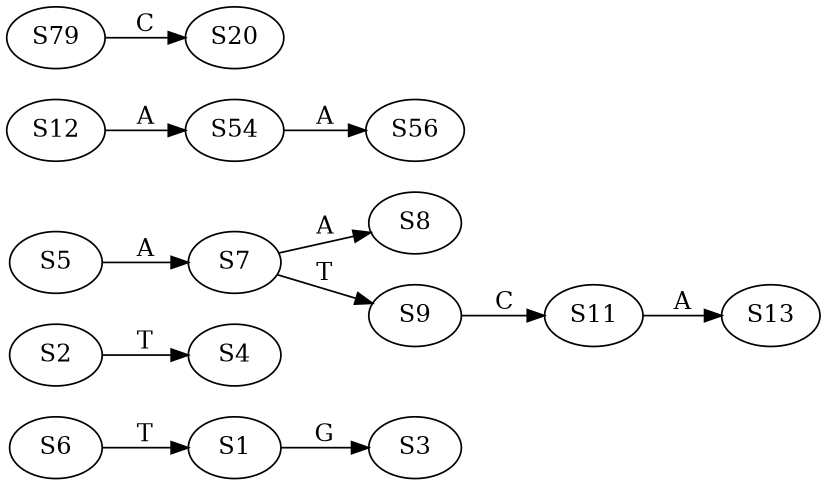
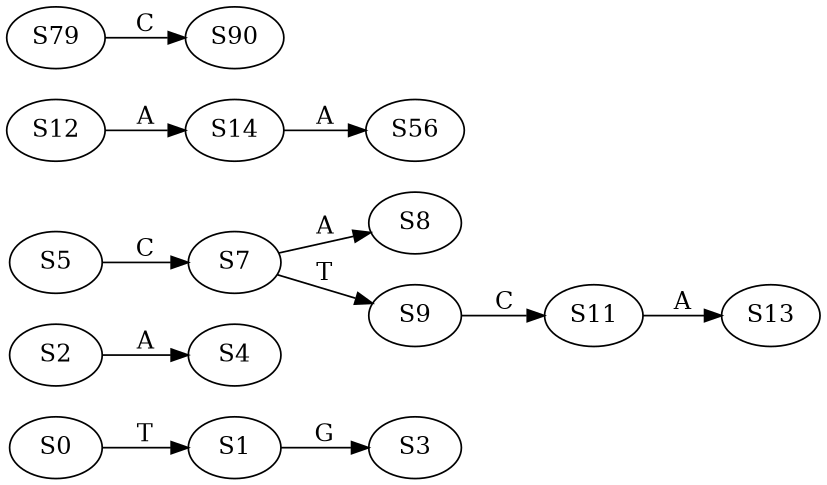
node "S20": label "S20" -> "S90"
node "S54": label "S54" -> "S14"
edge "S5" -> "S7": label "A" -> "C"
edge "S2" -> "S4": label "T" -> "A"
node "S6": label "S6" -> "S0"
